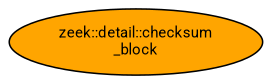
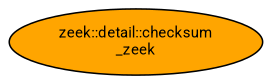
node "zeek::detail::checksum _block": label "zeek::detail::checksum _block" -> "zeek::detail::checksum _zeek"
